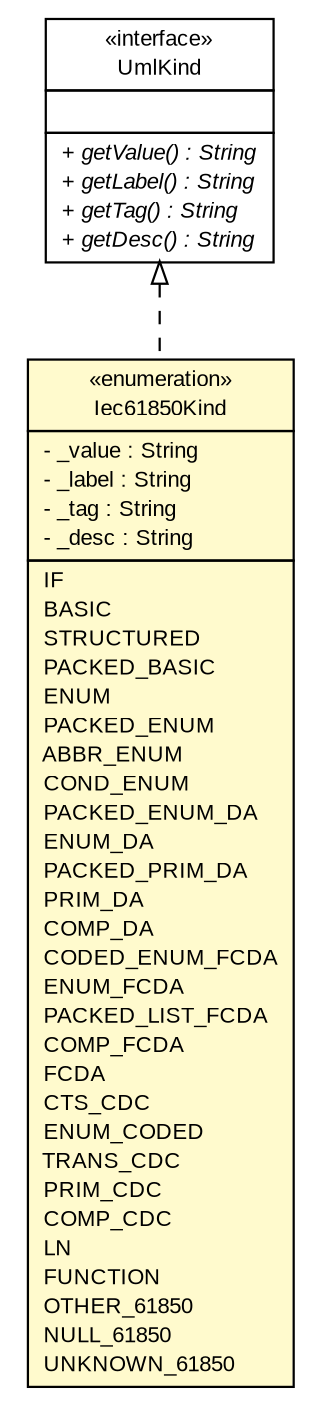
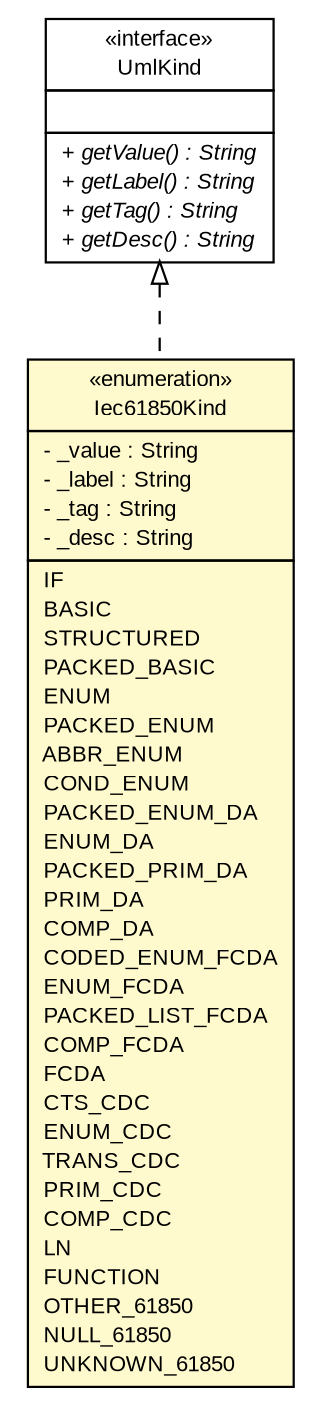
node "Iec61850Kind": text "ENUM_CODED" -> "ENUM_CDC"
